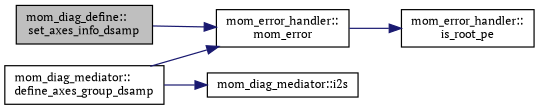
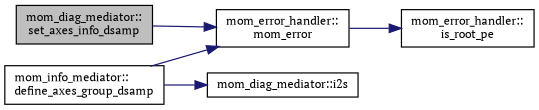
node "mom_diag_define:: set_axes_info_dsamp": label "mom_diag_define:: set_axes_info_dsamp" -> "mom_diag_mediator:: set_axes_info_dsamp"
node "mom_diag_mediator:: define_axes_group_dsamp": label "mom_diag_mediator:: define_axes_group_dsamp" -> "mom_info_mediator:: define_axes_group_dsamp"
